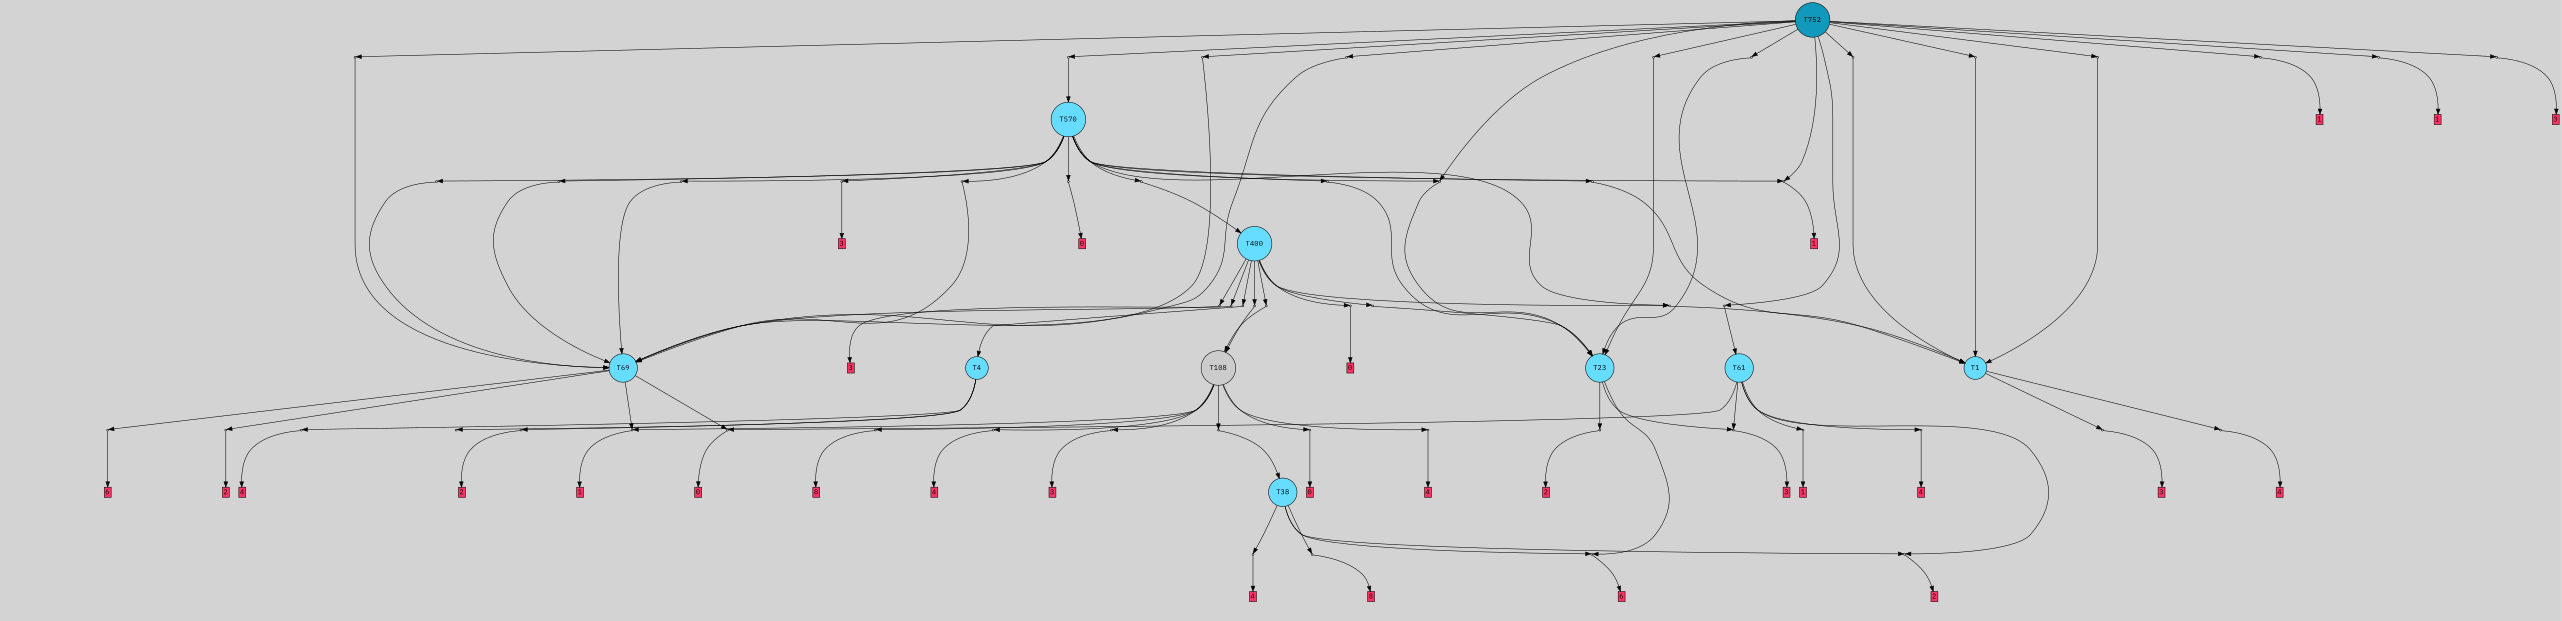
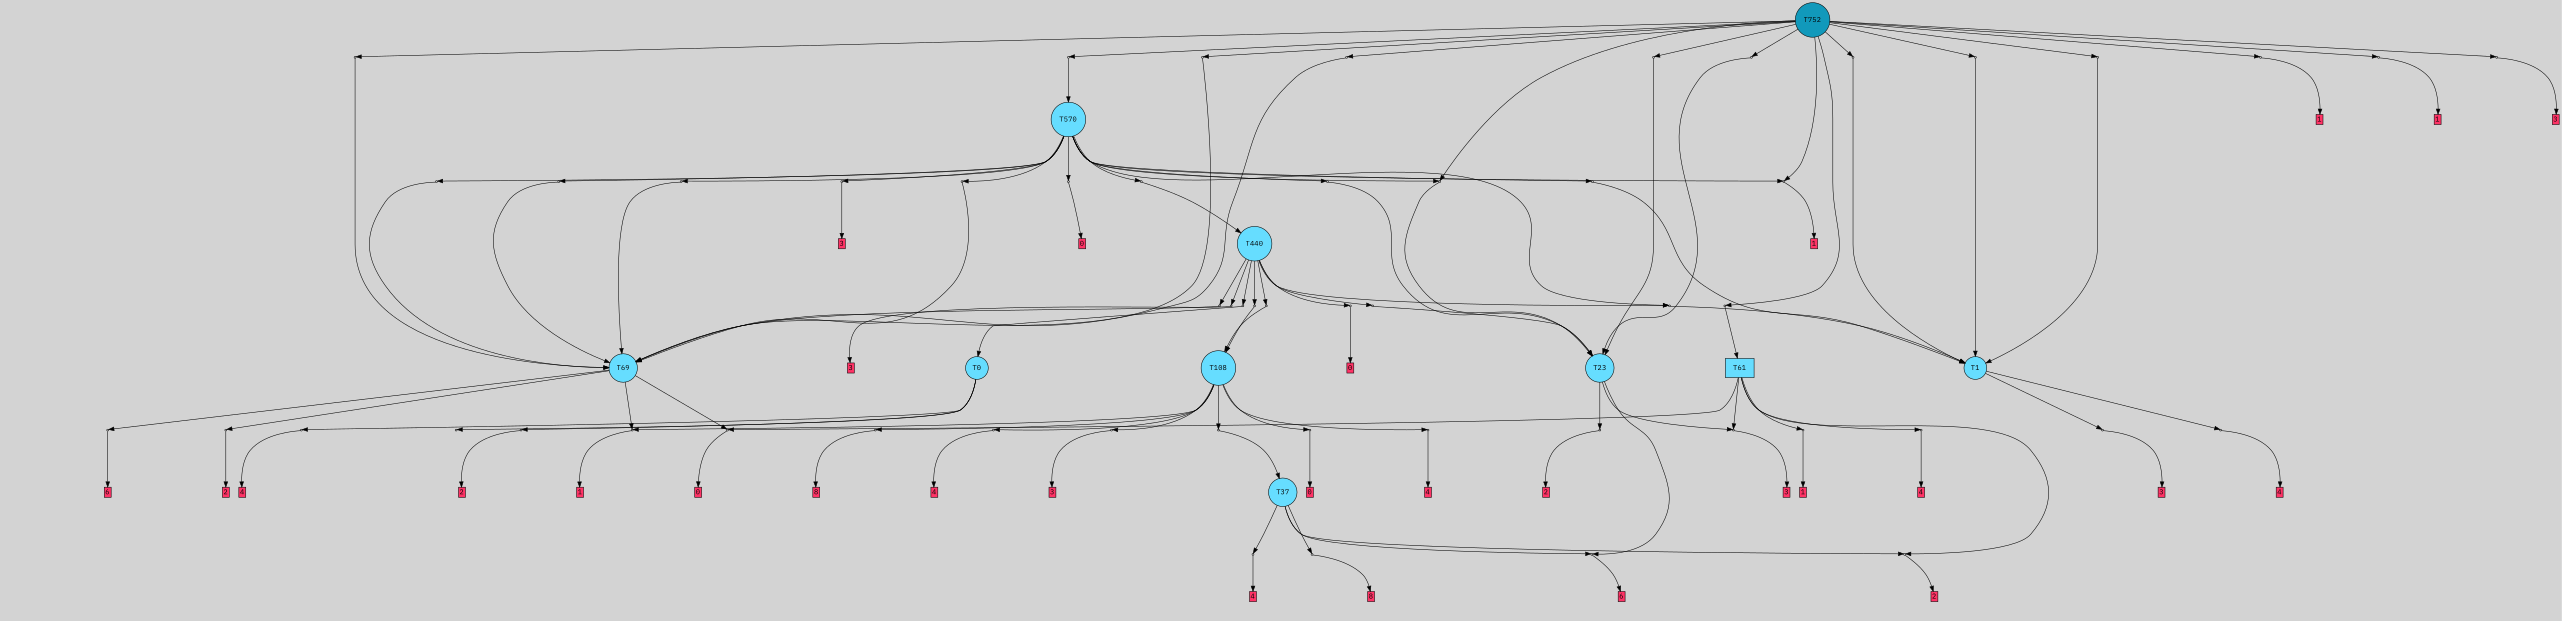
node "T400": label "T400" -> "T440"
node "T4": label "T4" -> "T0"
node "T108": fillcolor #cccccc -> #66ddff
node "T61": shape circle -> box
node "T38": label "T38" -> "T37"
